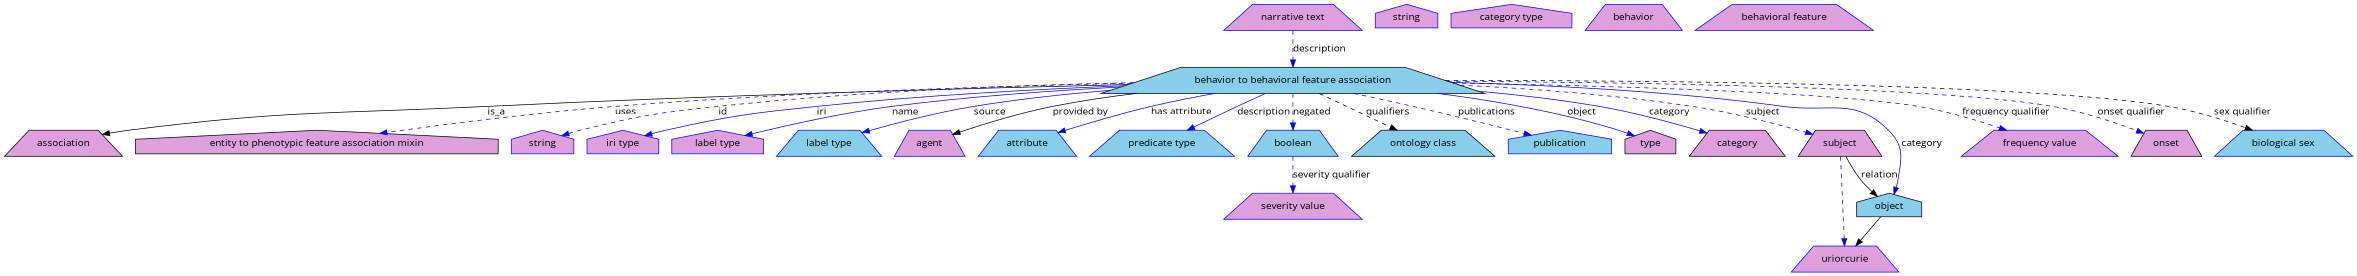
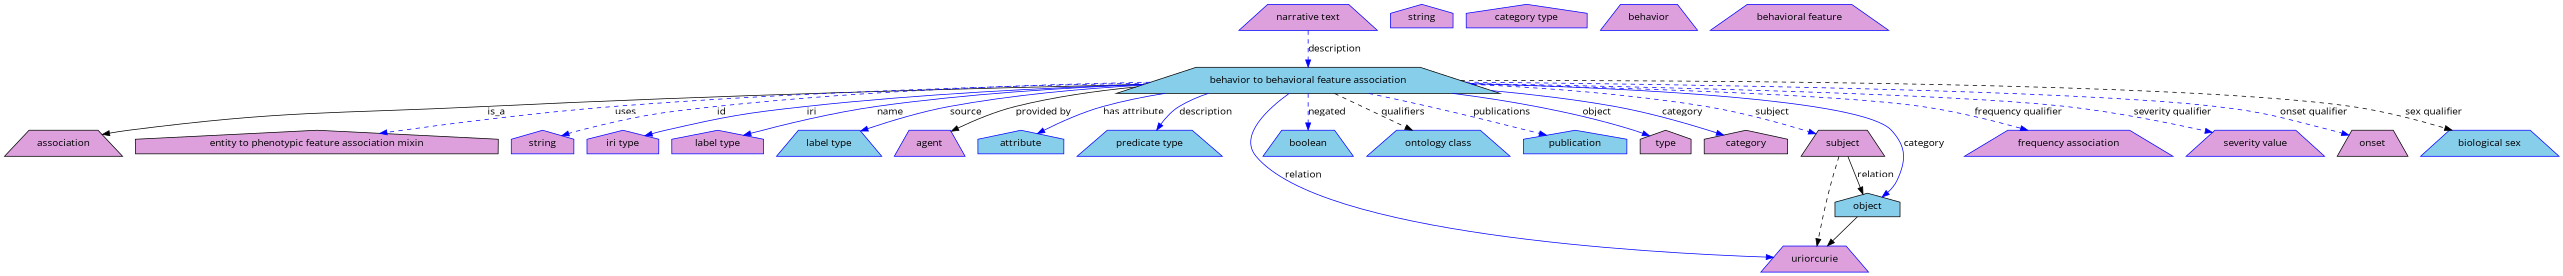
node "attribute": shape trapezium -> house
node "ontology class": color black -> blue
node "category": shape trapezium -> house
node "frequency value": label "frequency value" -> "frequency association"
edge "boolean" -> "severity value": now "behavior to behavioral feature association" -> "severity value"
edge "subject" -> "uriorcurie": color blue -> black
edge "behavior to behavioral feature association" -> "uriorcurie": added, label "relation"
